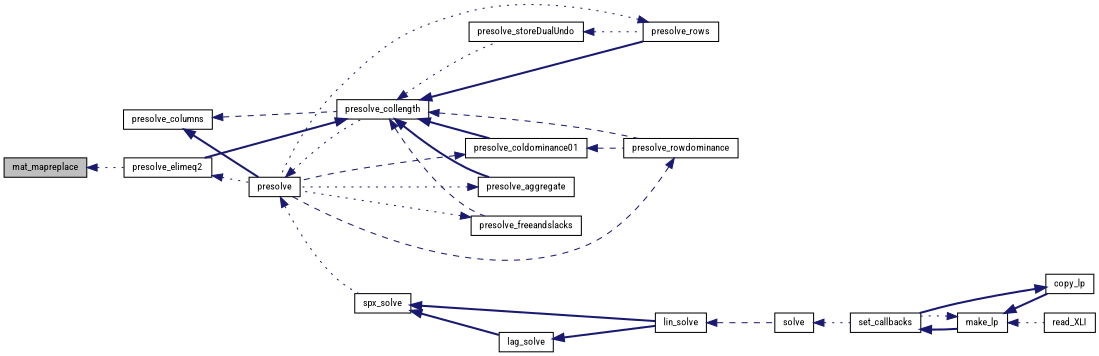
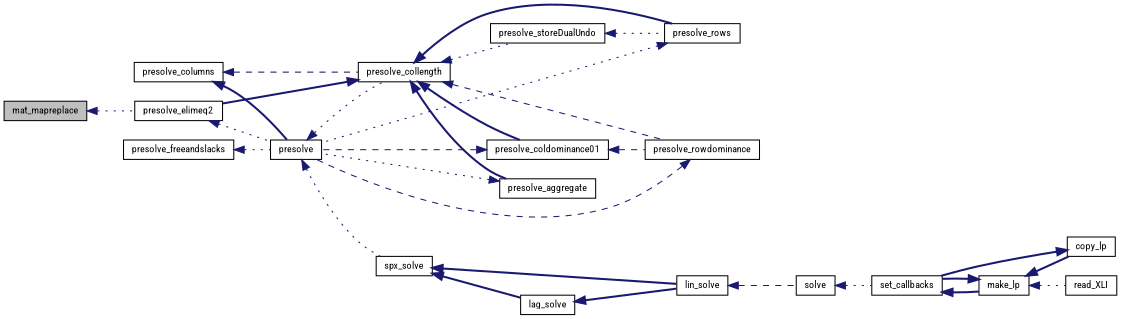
edge "presolve_freeandslacks" -> "presolve_collength": removed
edge "set_callbacks" -> "make_lp": style dotted -> bold
